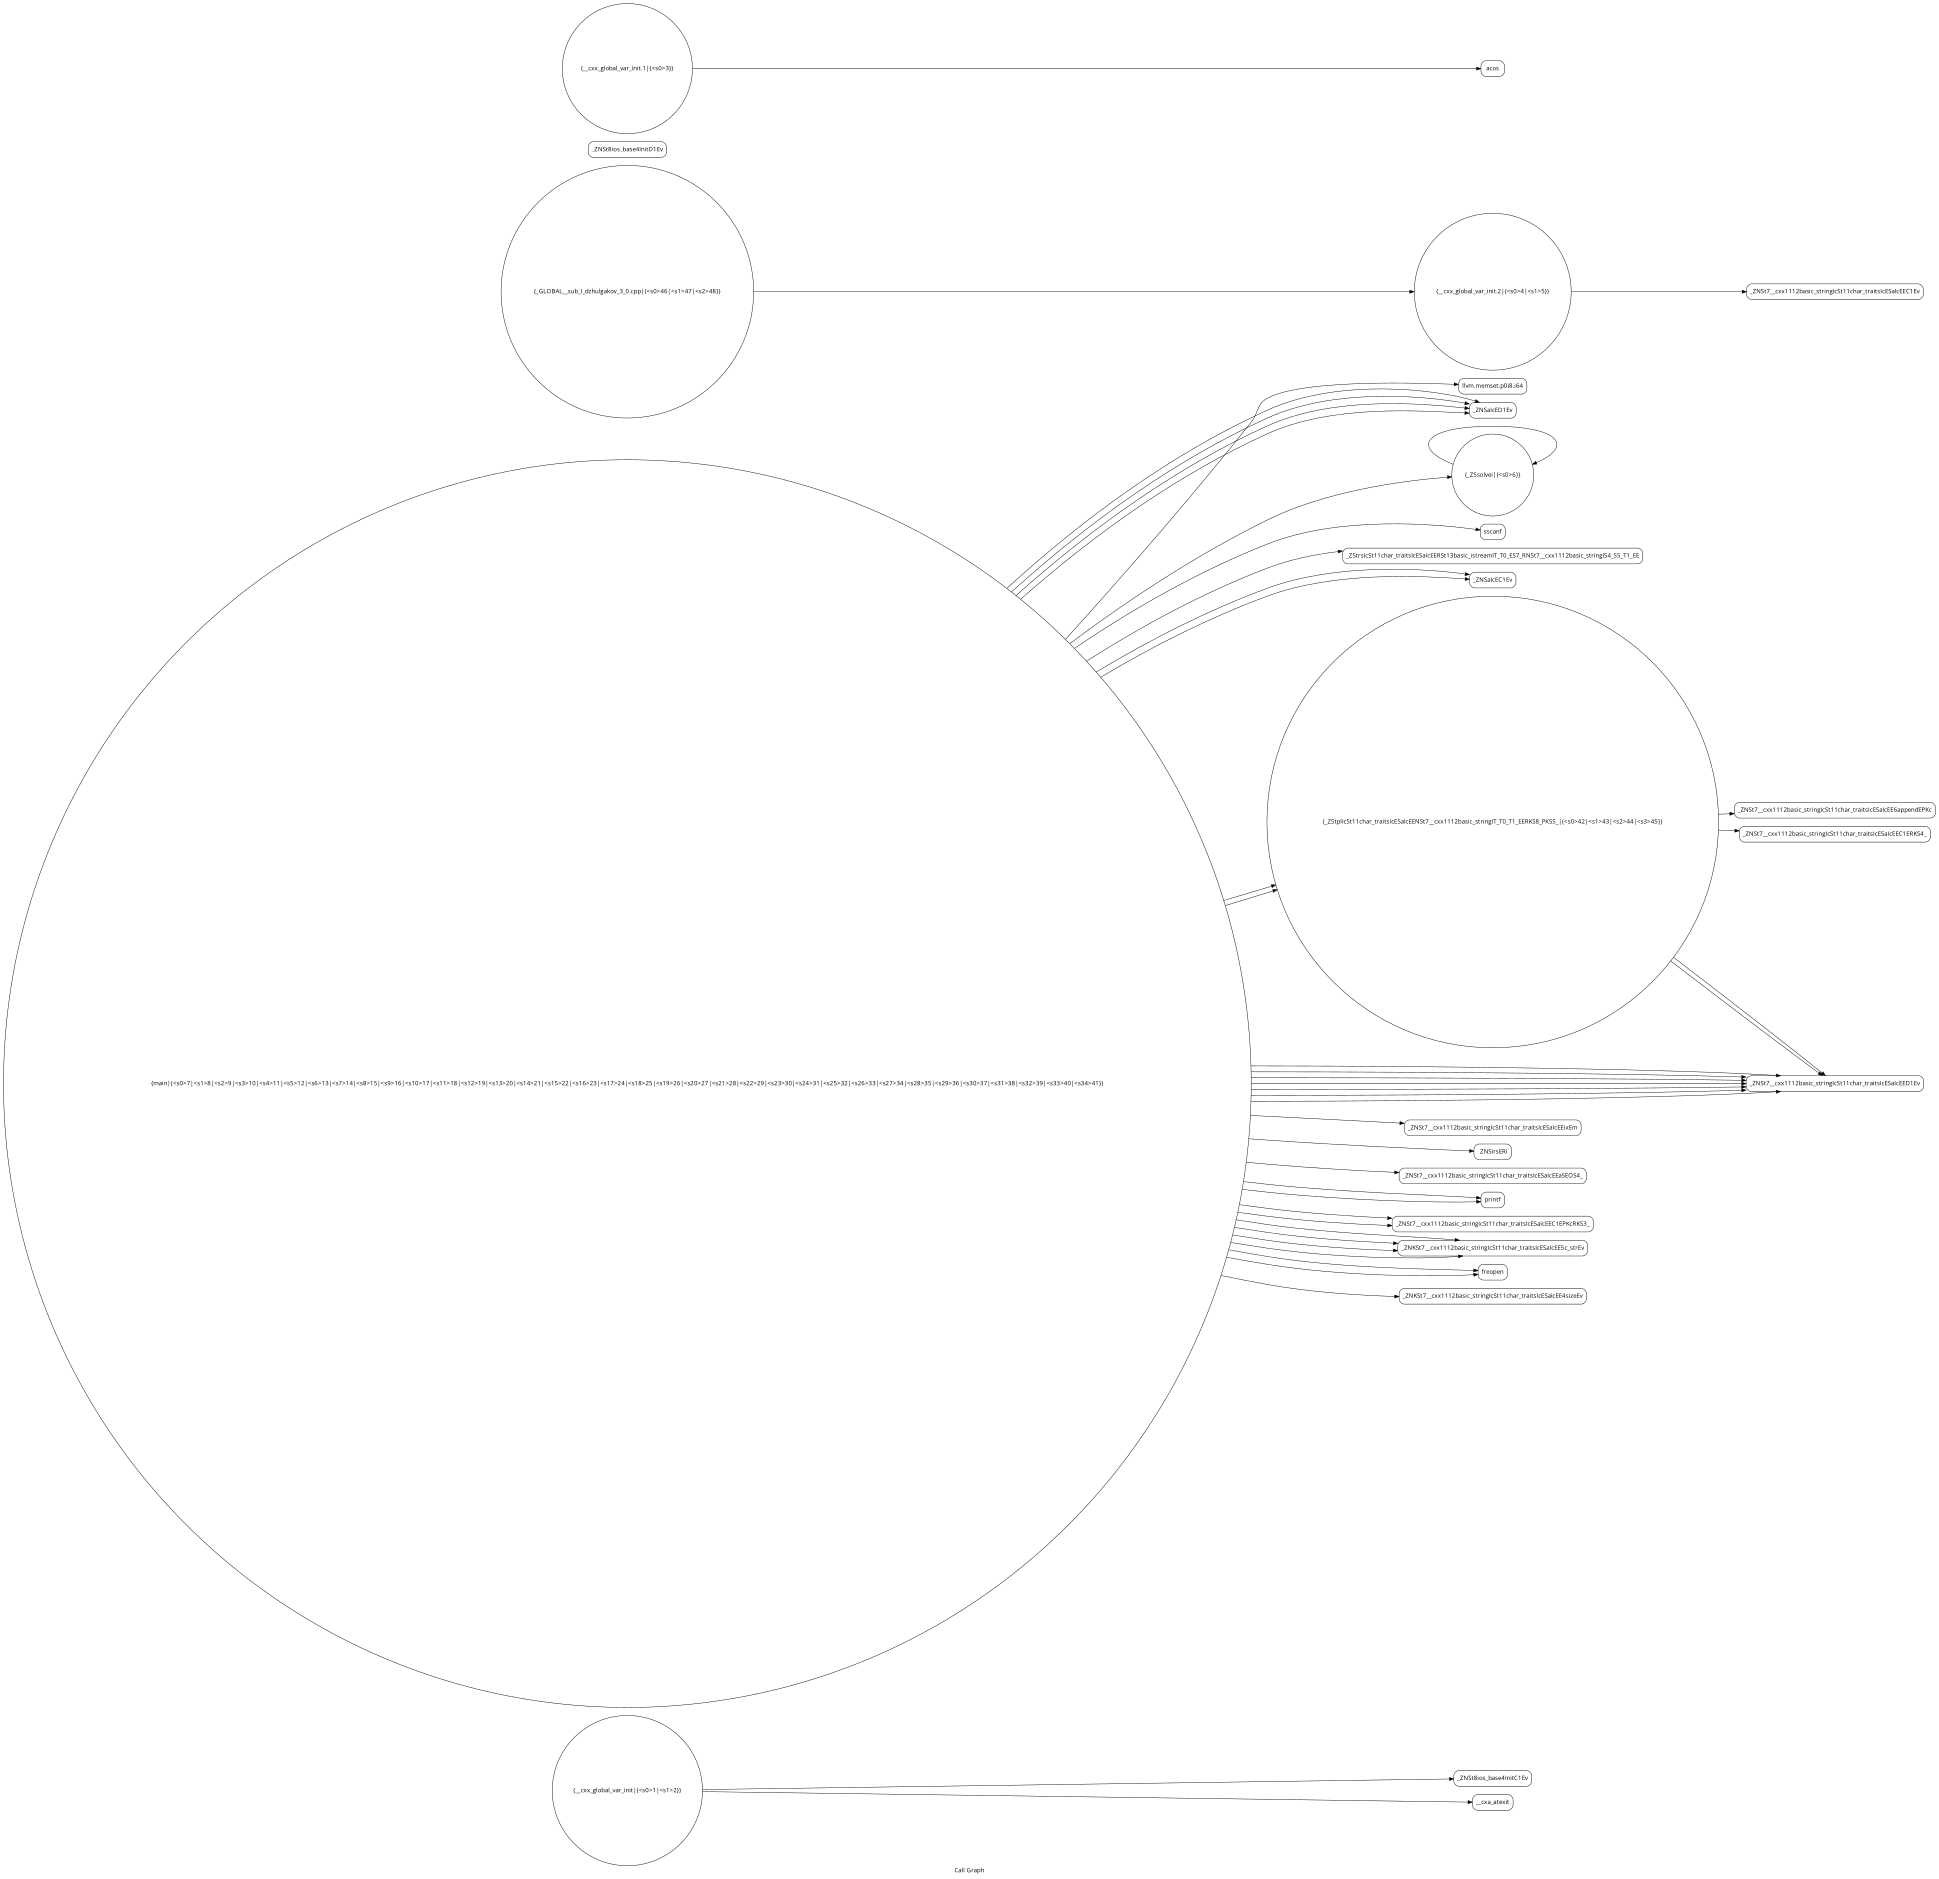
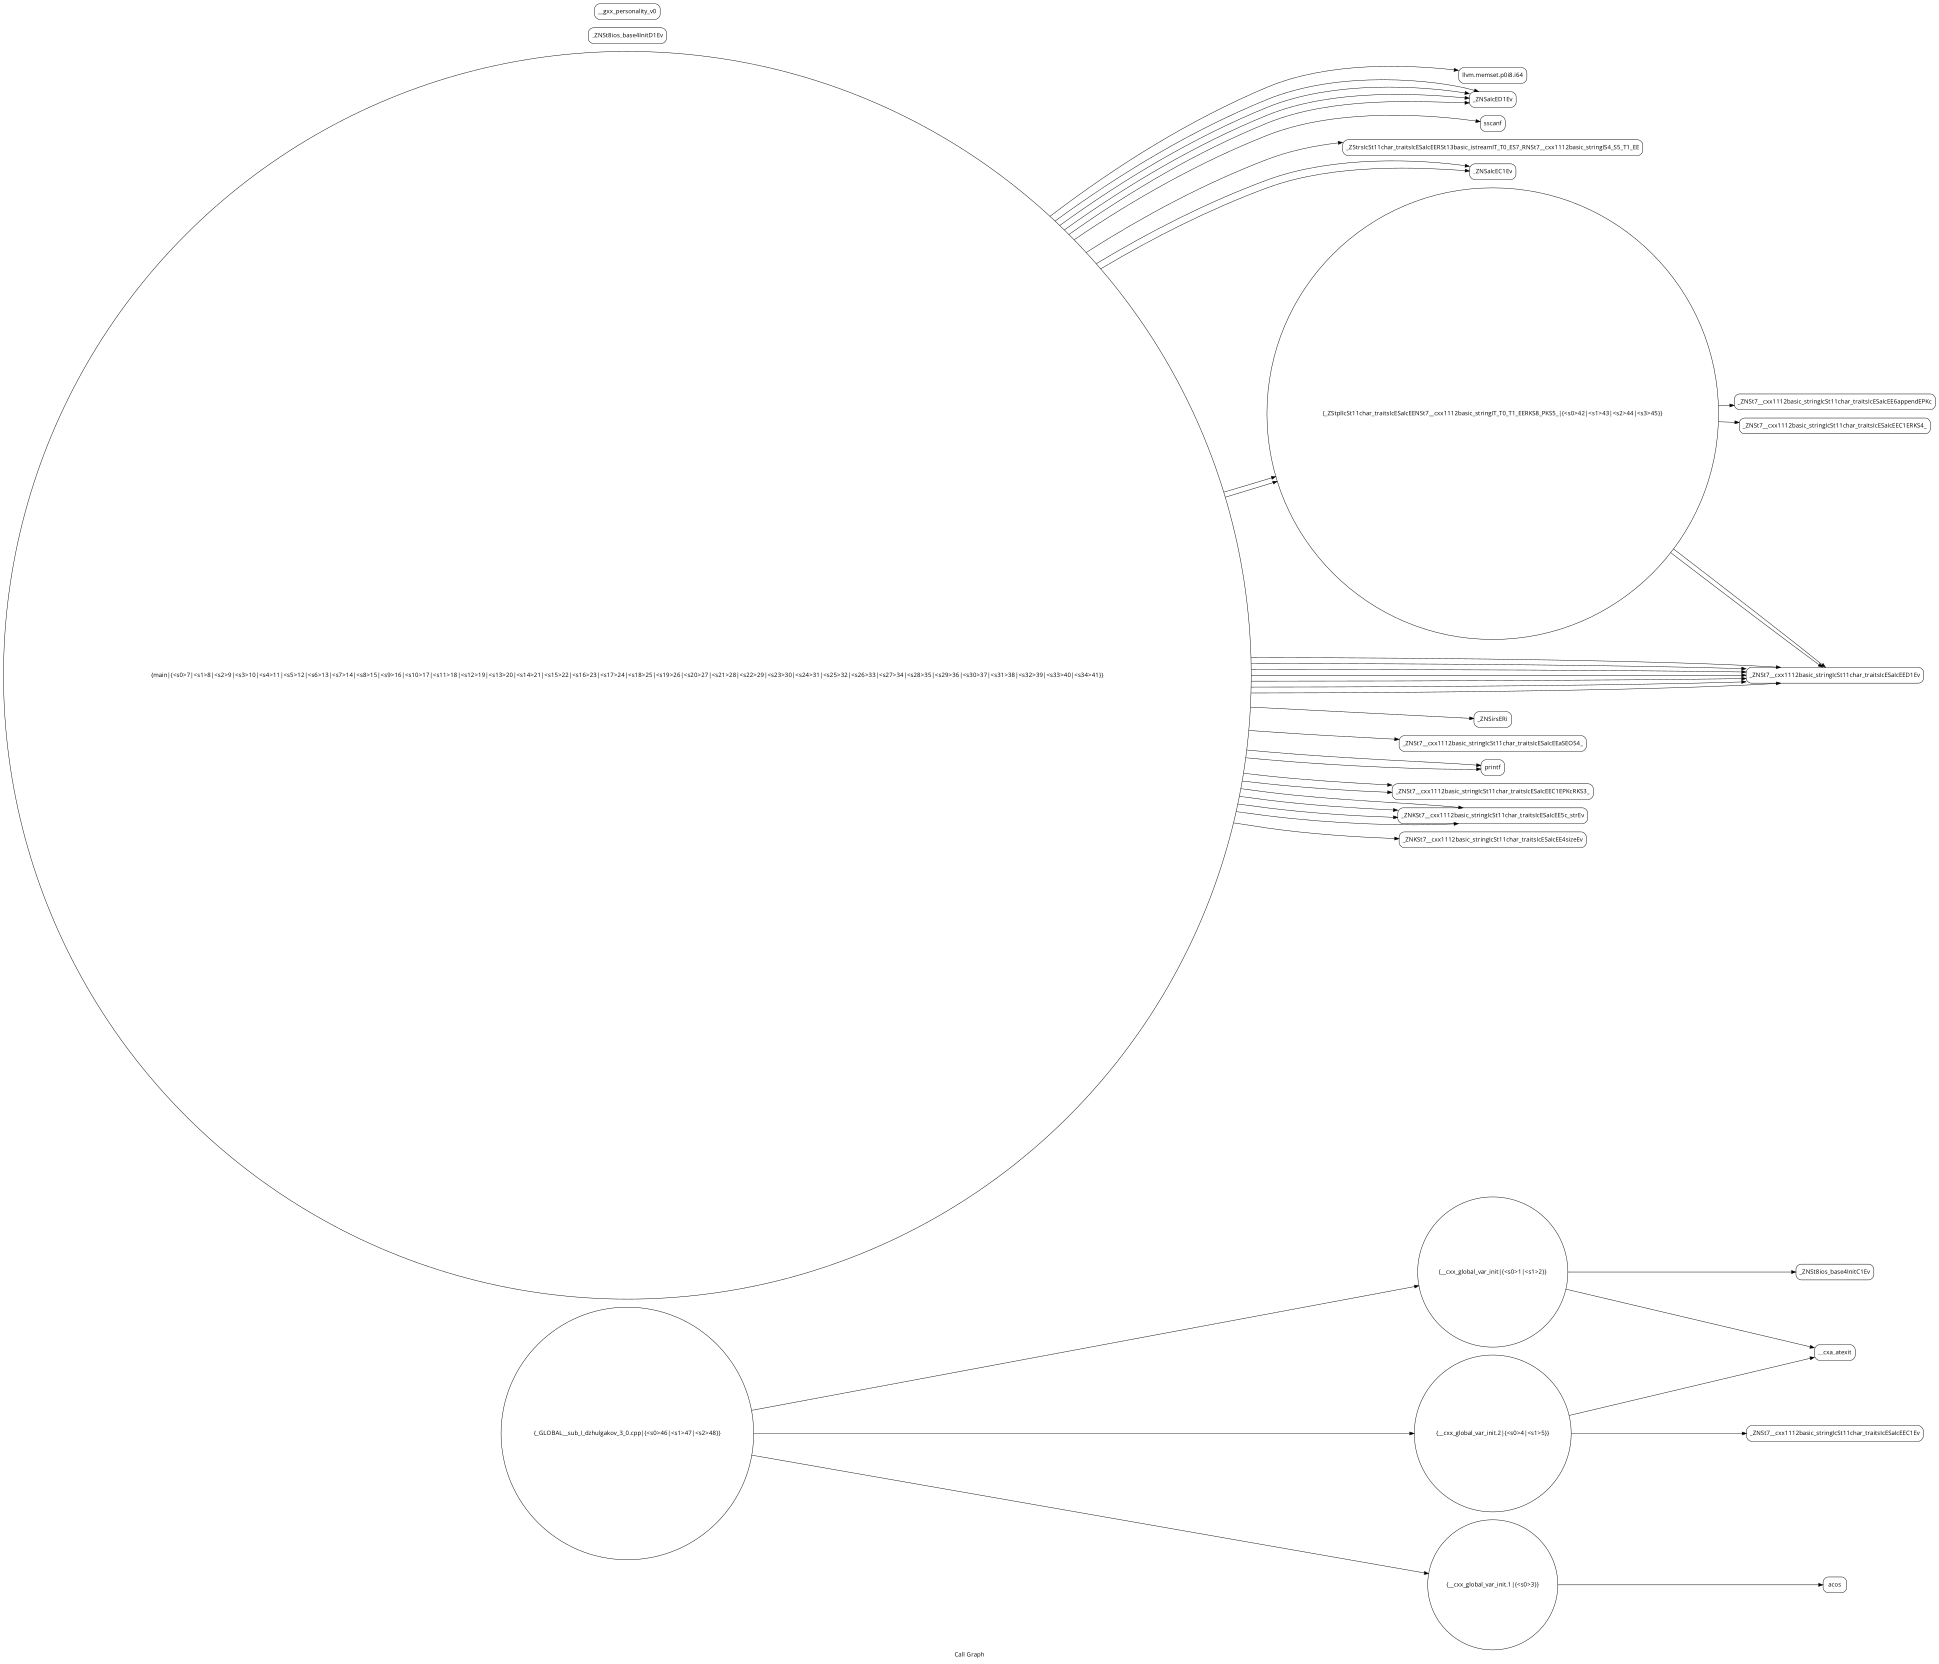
node "__gxx_personality_v0": added
node "{_Z5solvei|{<s0>6}}": removed
node "_ZNSt7__cxx1112basic_stringIcSt11char_traitsIcESaIcEEixEm": removed
node "freopen": removed
edge "{_GLOBAL__sub_I_dzhulgakov_3_0.cpp|{<s0>46|<s1>47|<s2>48}}" -> "{__cxx_global_var_init|{<s0>1|<s1>2}}": added
edge "{__cxx_global_var_init.2|{<s0>4|<s1>5}}" -> "__cxa_atexit": added
edge "{_GLOBAL__sub_I_dzhulgakov_3_0.cpp|{<s0>46|<s1>47|<s2>48}}" -> "{__cxx_global_var_init.1|{<s0>3}}": added
